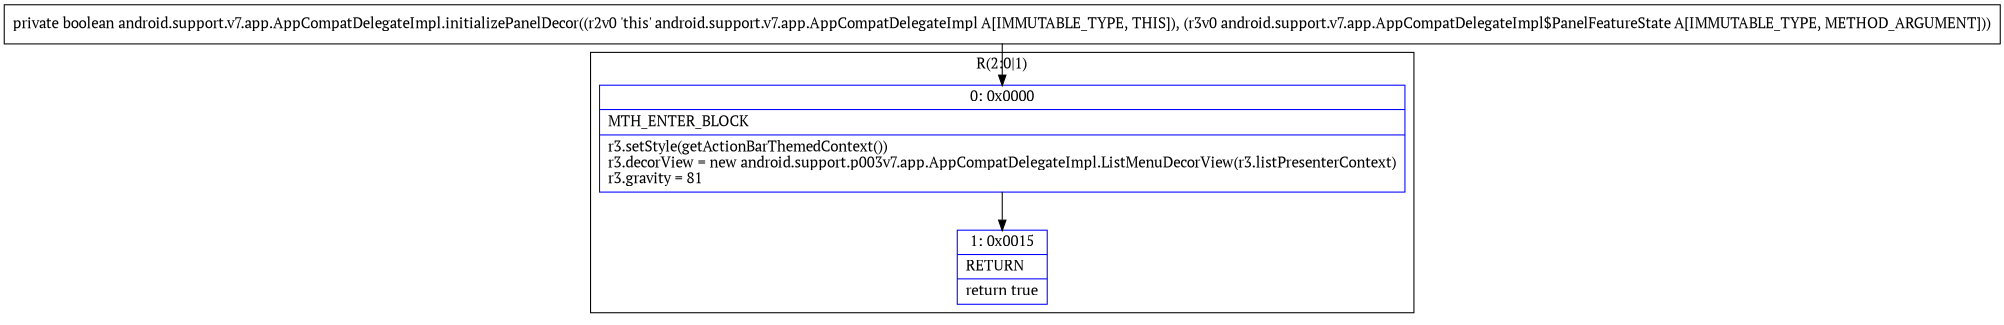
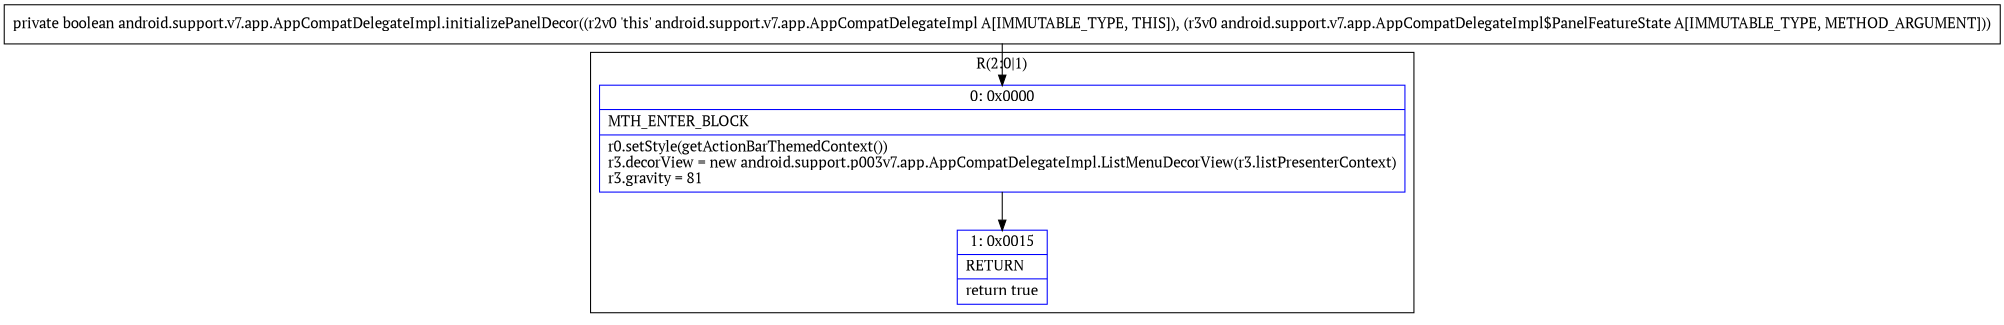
node "0: 0x0000": text "r3.setStyle(getActionBarThemedContext())" -> "r0.setStyle(getActionBarThemedContext())"
